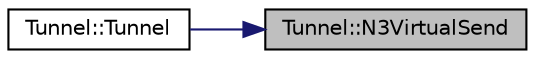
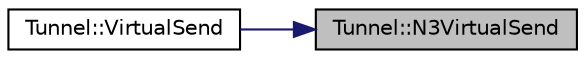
node "Tunnel::Tunnel": label "Tunnel::Tunnel" -> "Tunnel::VirtualSend"
